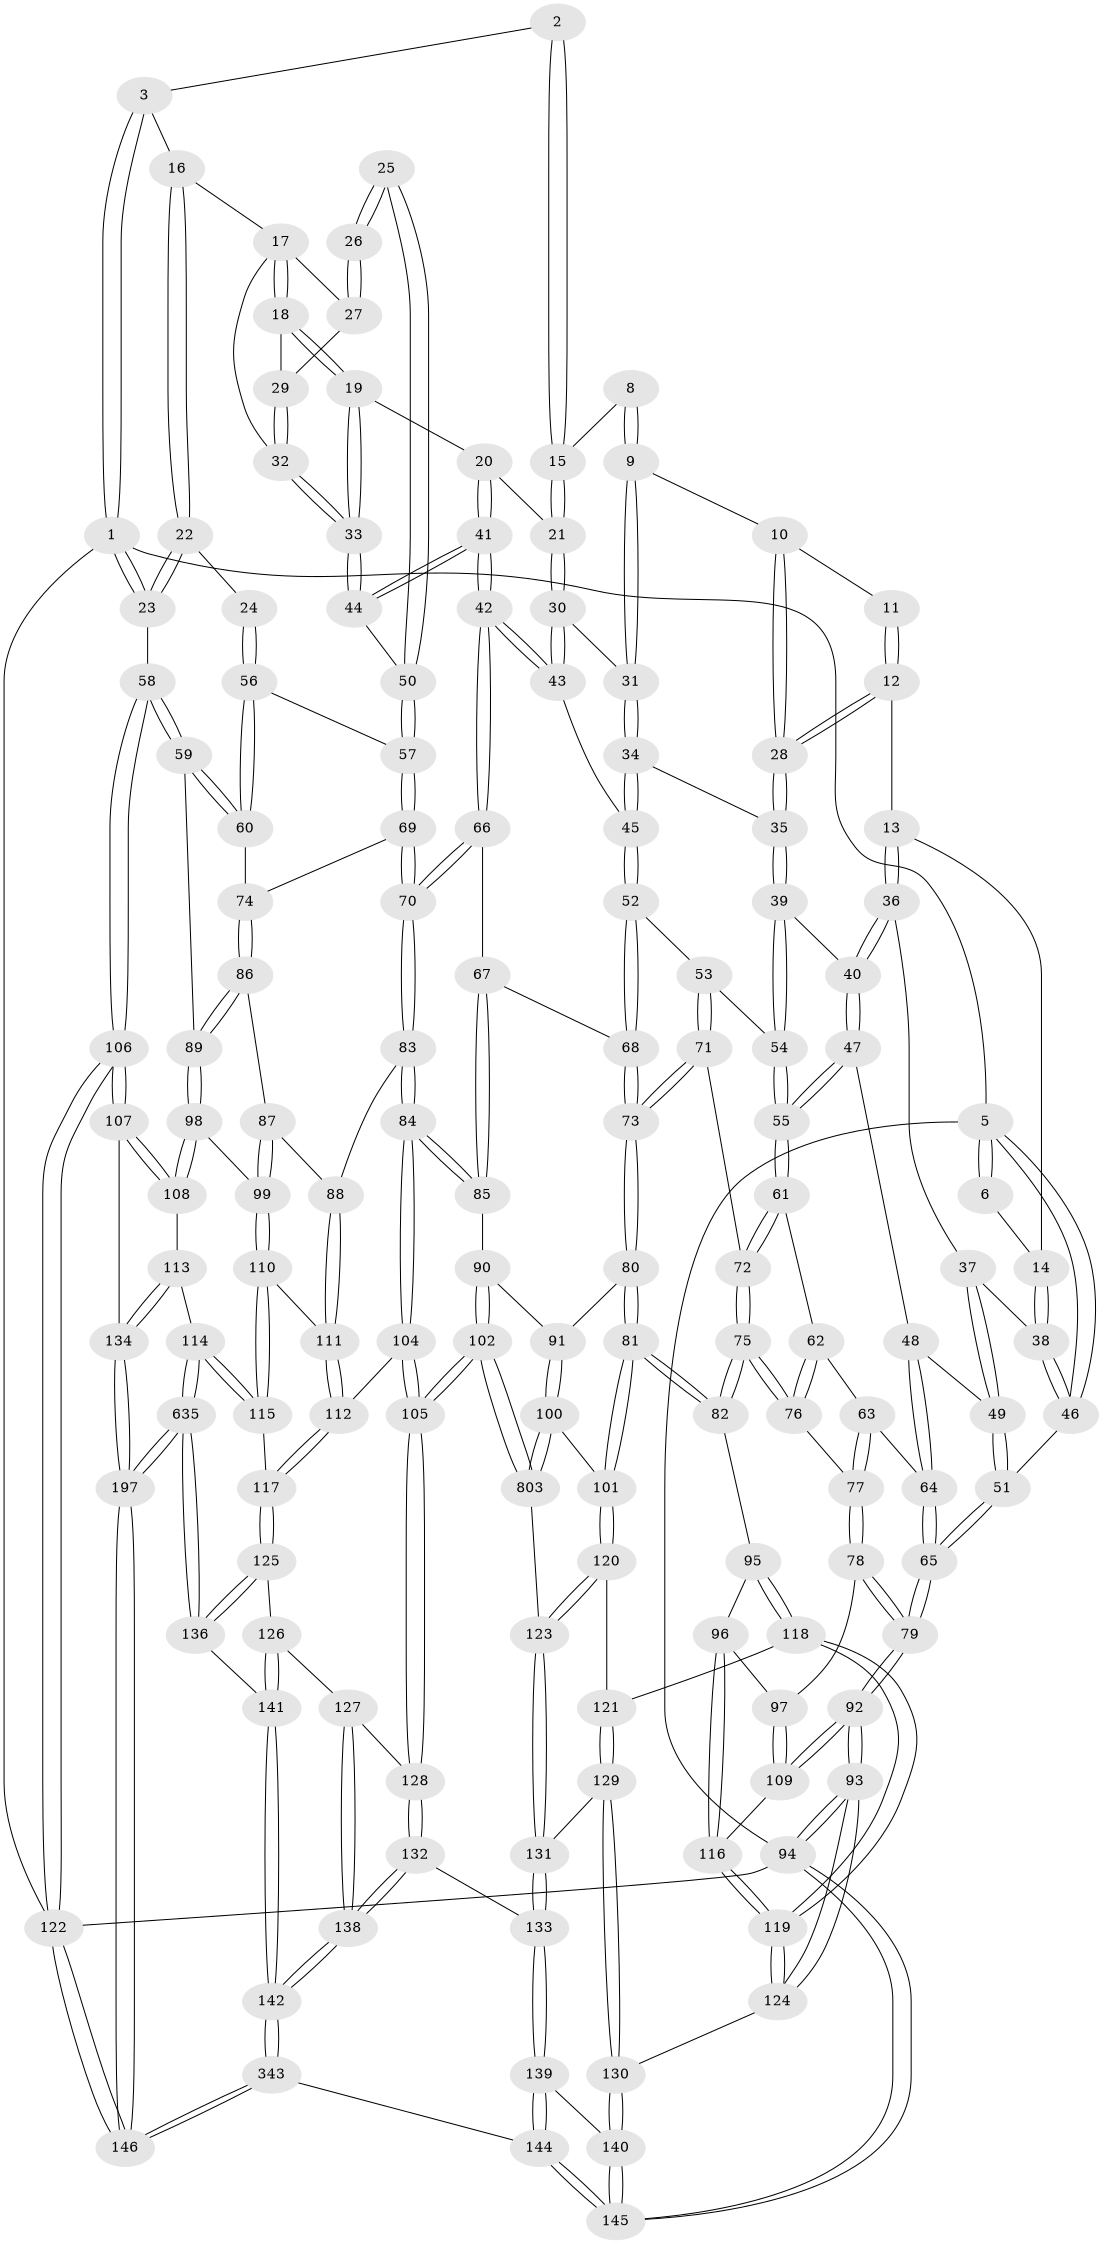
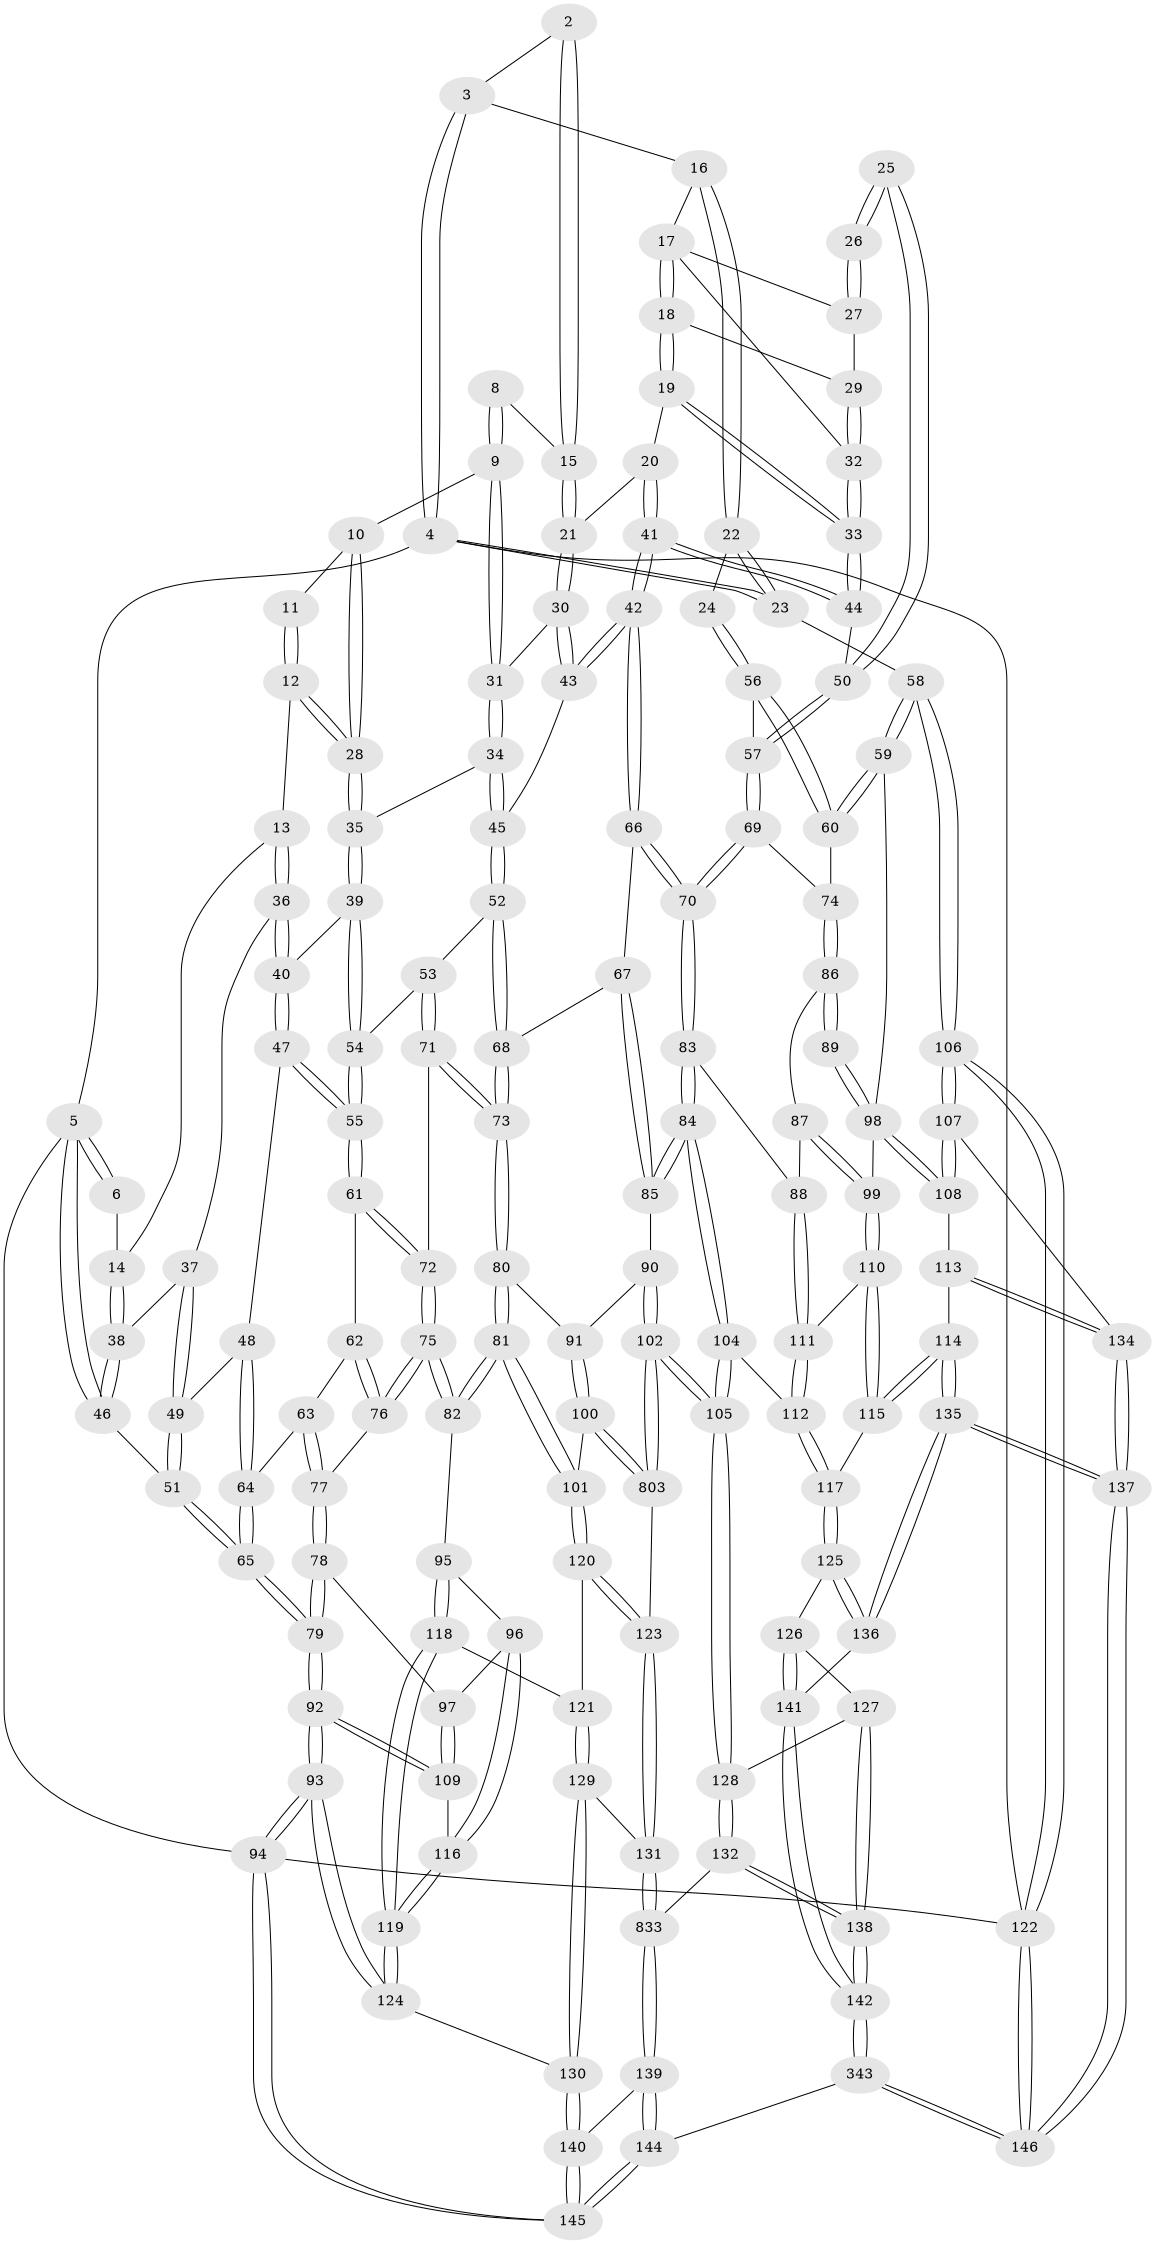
node "1": label "1" -> "4"
edge "59" -- "89": now "59" -- "98"
node "635": label "635" -> "135"
node "197": label "197" -> "137"
node "133": label "133" -> "833"
